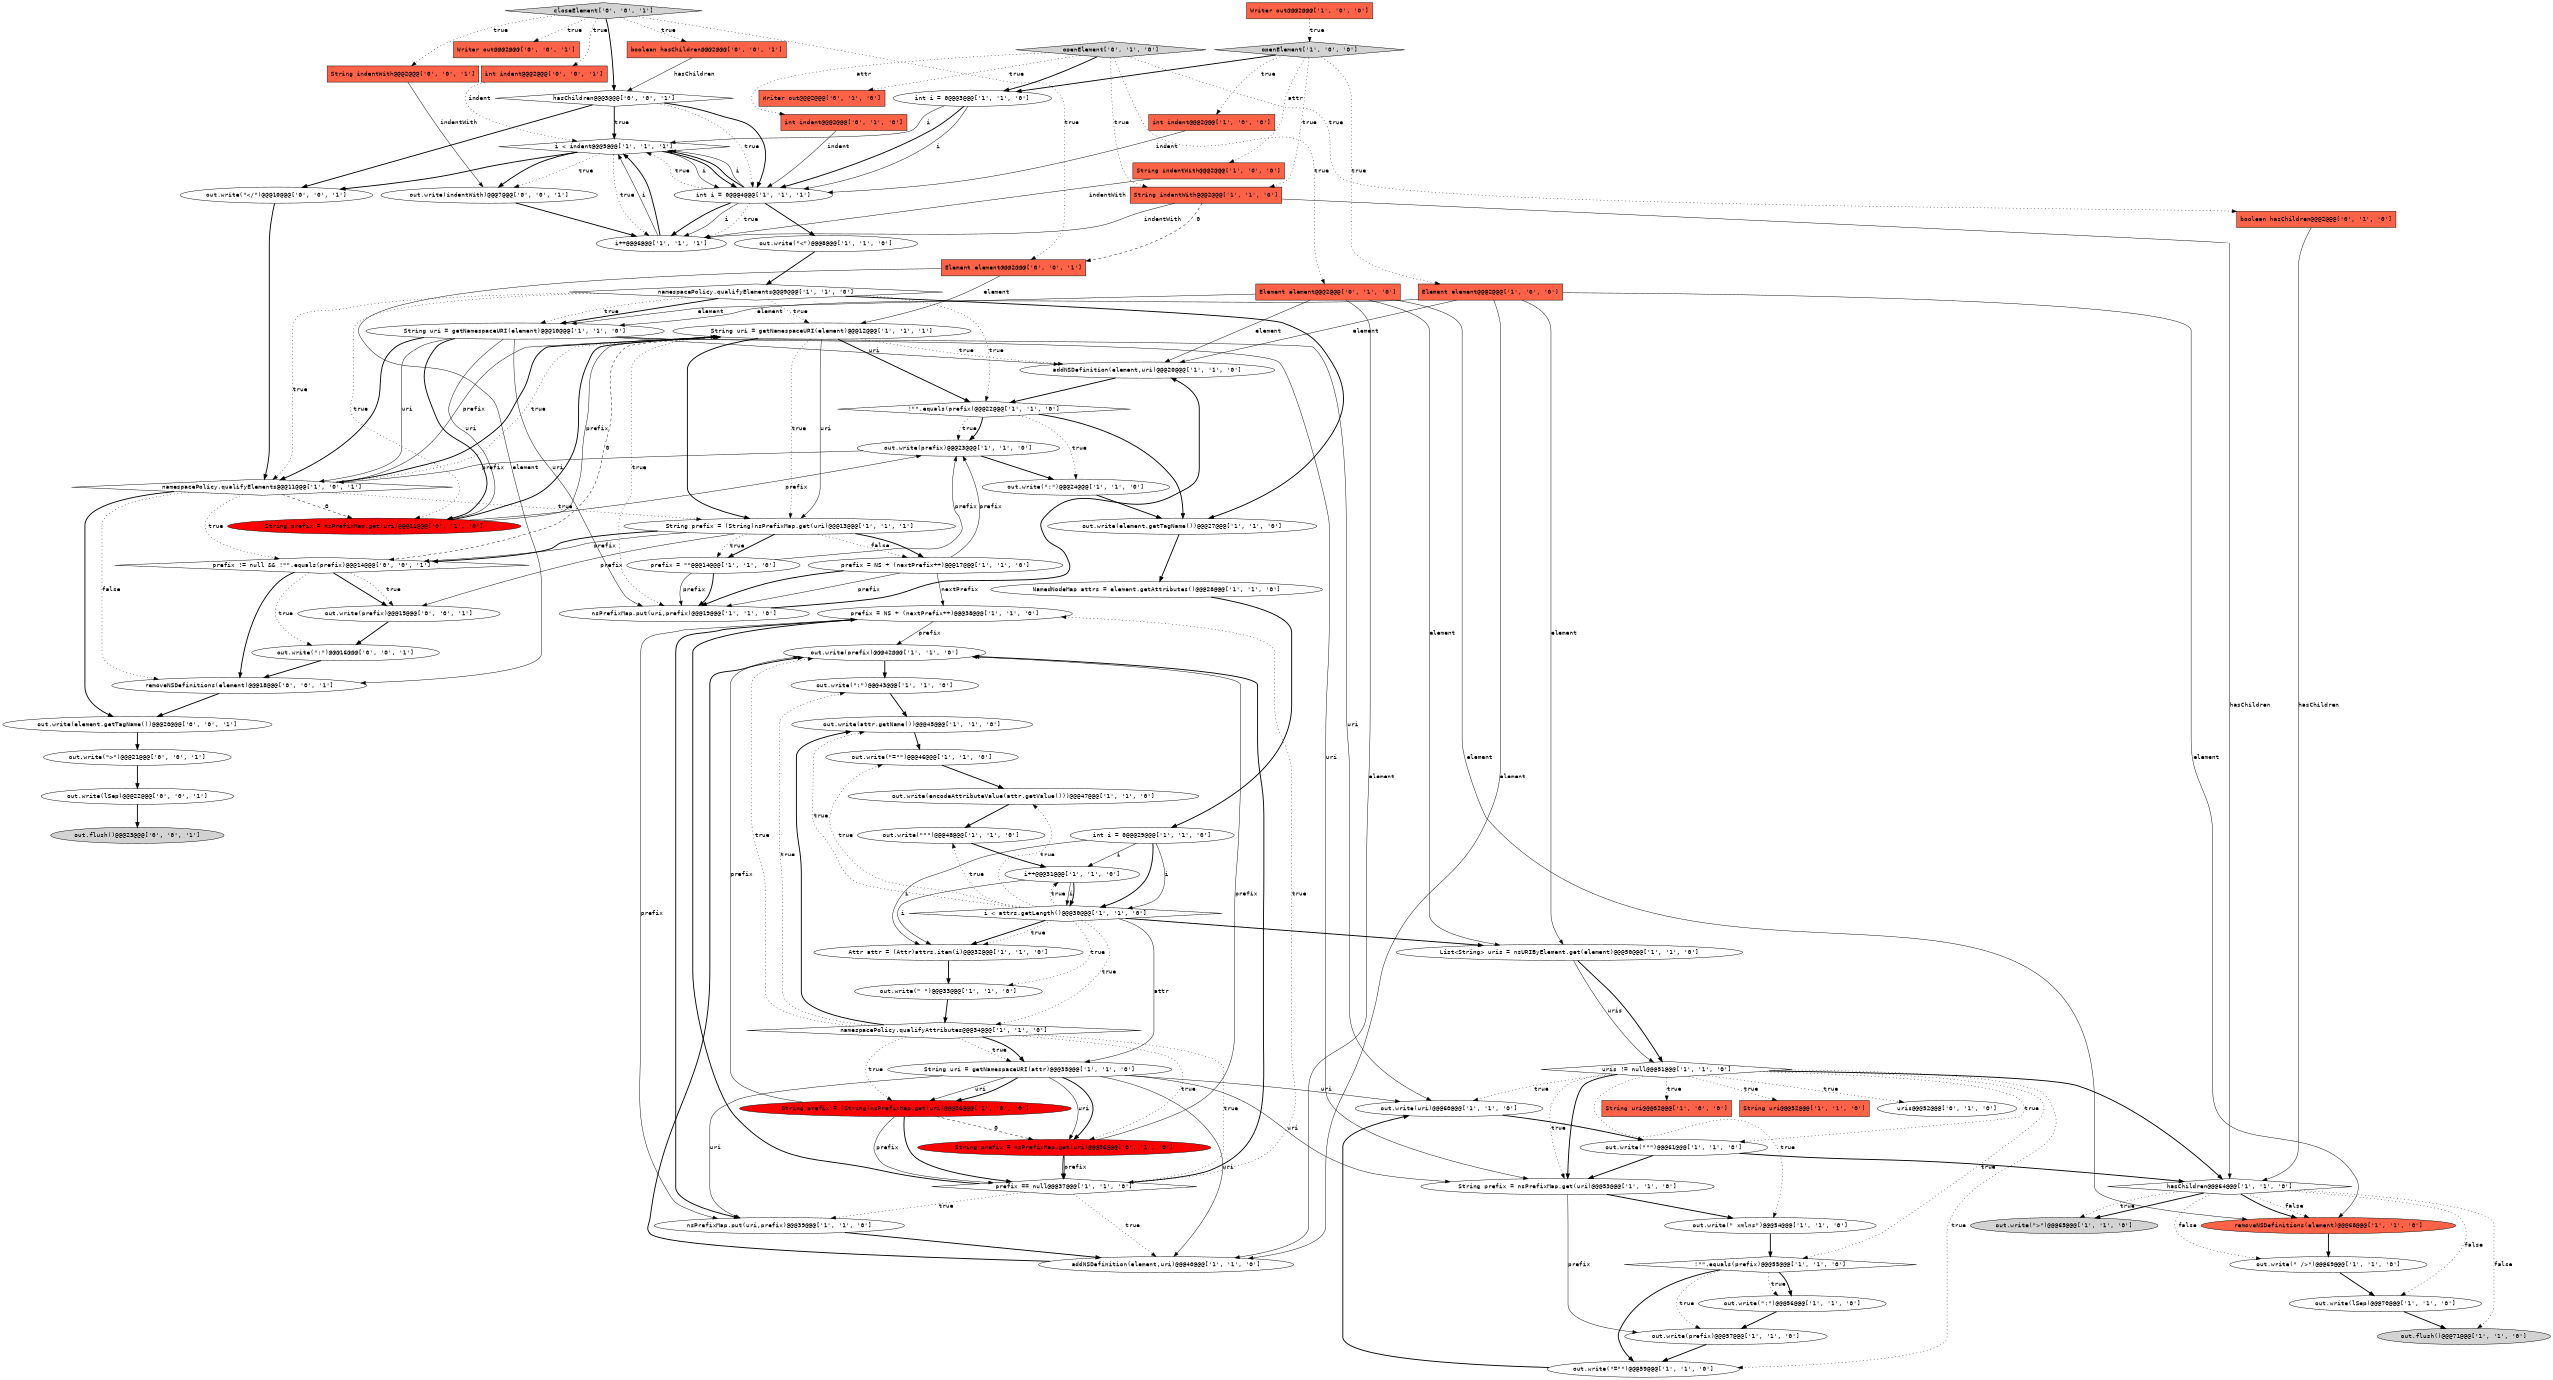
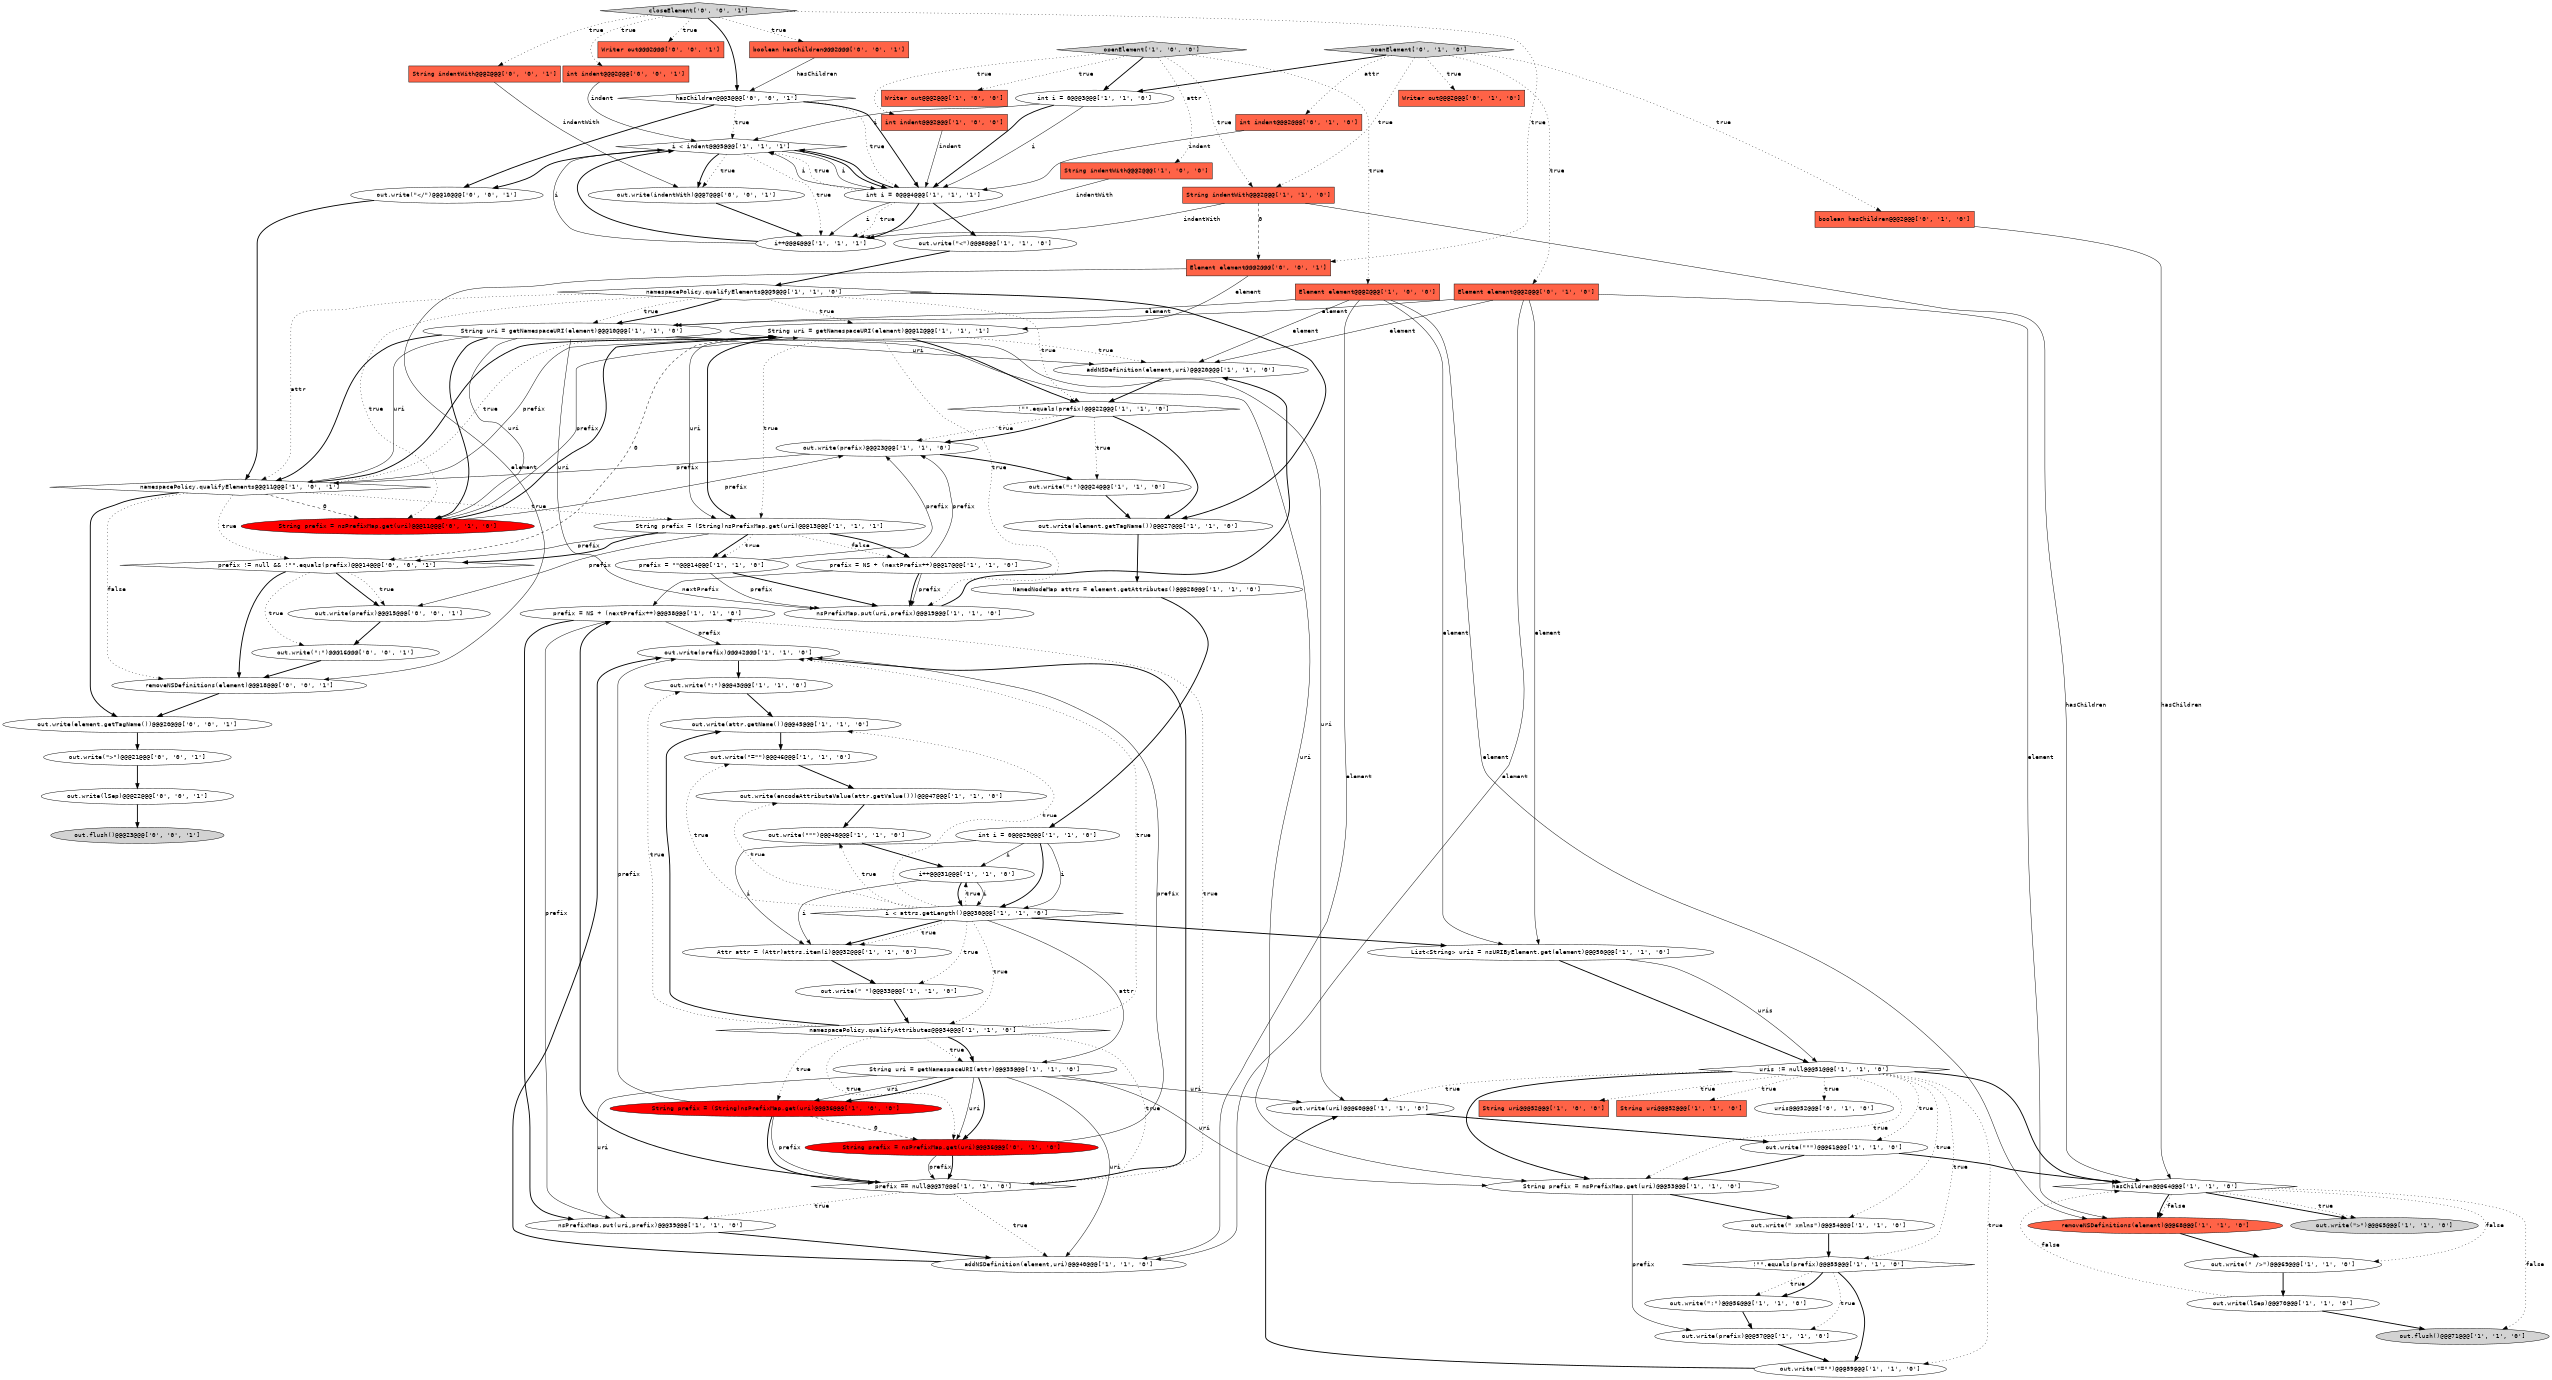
edge "Writer out@@@2@@@['1', '0', '0']" -> "openElement['1', '0', '0']": reversed
edge "hasChildren@@@3@@@['0', '0', '1']" -> "i < indent@@@5@@@['1', '1', '1']": style bold -> dotted
edge "int indent@@@2@@@['0', '0', '1']" -> "i < indent@@@5@@@['1', '1', '1']": style dotted -> solid
edge "namespacePolicy.qualifyElements@@@9@@@['1', '1', '0']" -> "namespacePolicy.qualifyElements@@@11@@@['1', '0', '1']": label "true" -> "attr"
edge "hasChildren@@@64@@@['1', '1', '0']" -> "out.write(lSep)@@@70@@@['1', '1', '0']": reversed
